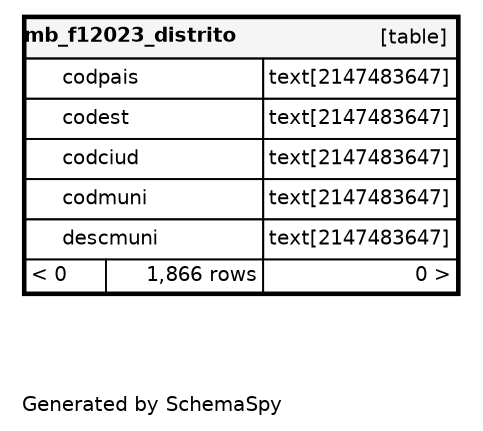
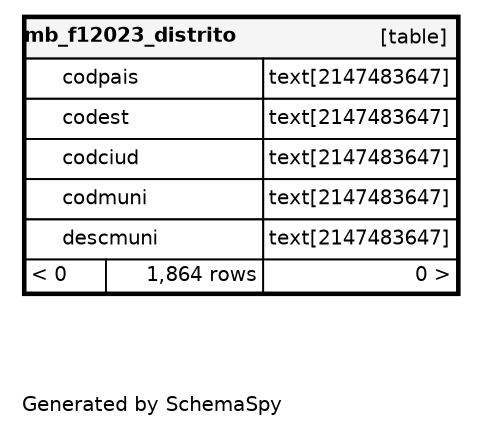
node "mb_f12023_distrito": text "1,866 rows" -> "1,864 rows"
